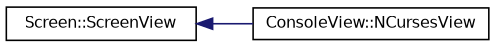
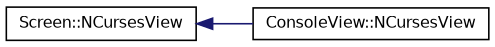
node "Screen::ScreenView": label "Screen::ScreenView" -> "Screen::NCursesView"
